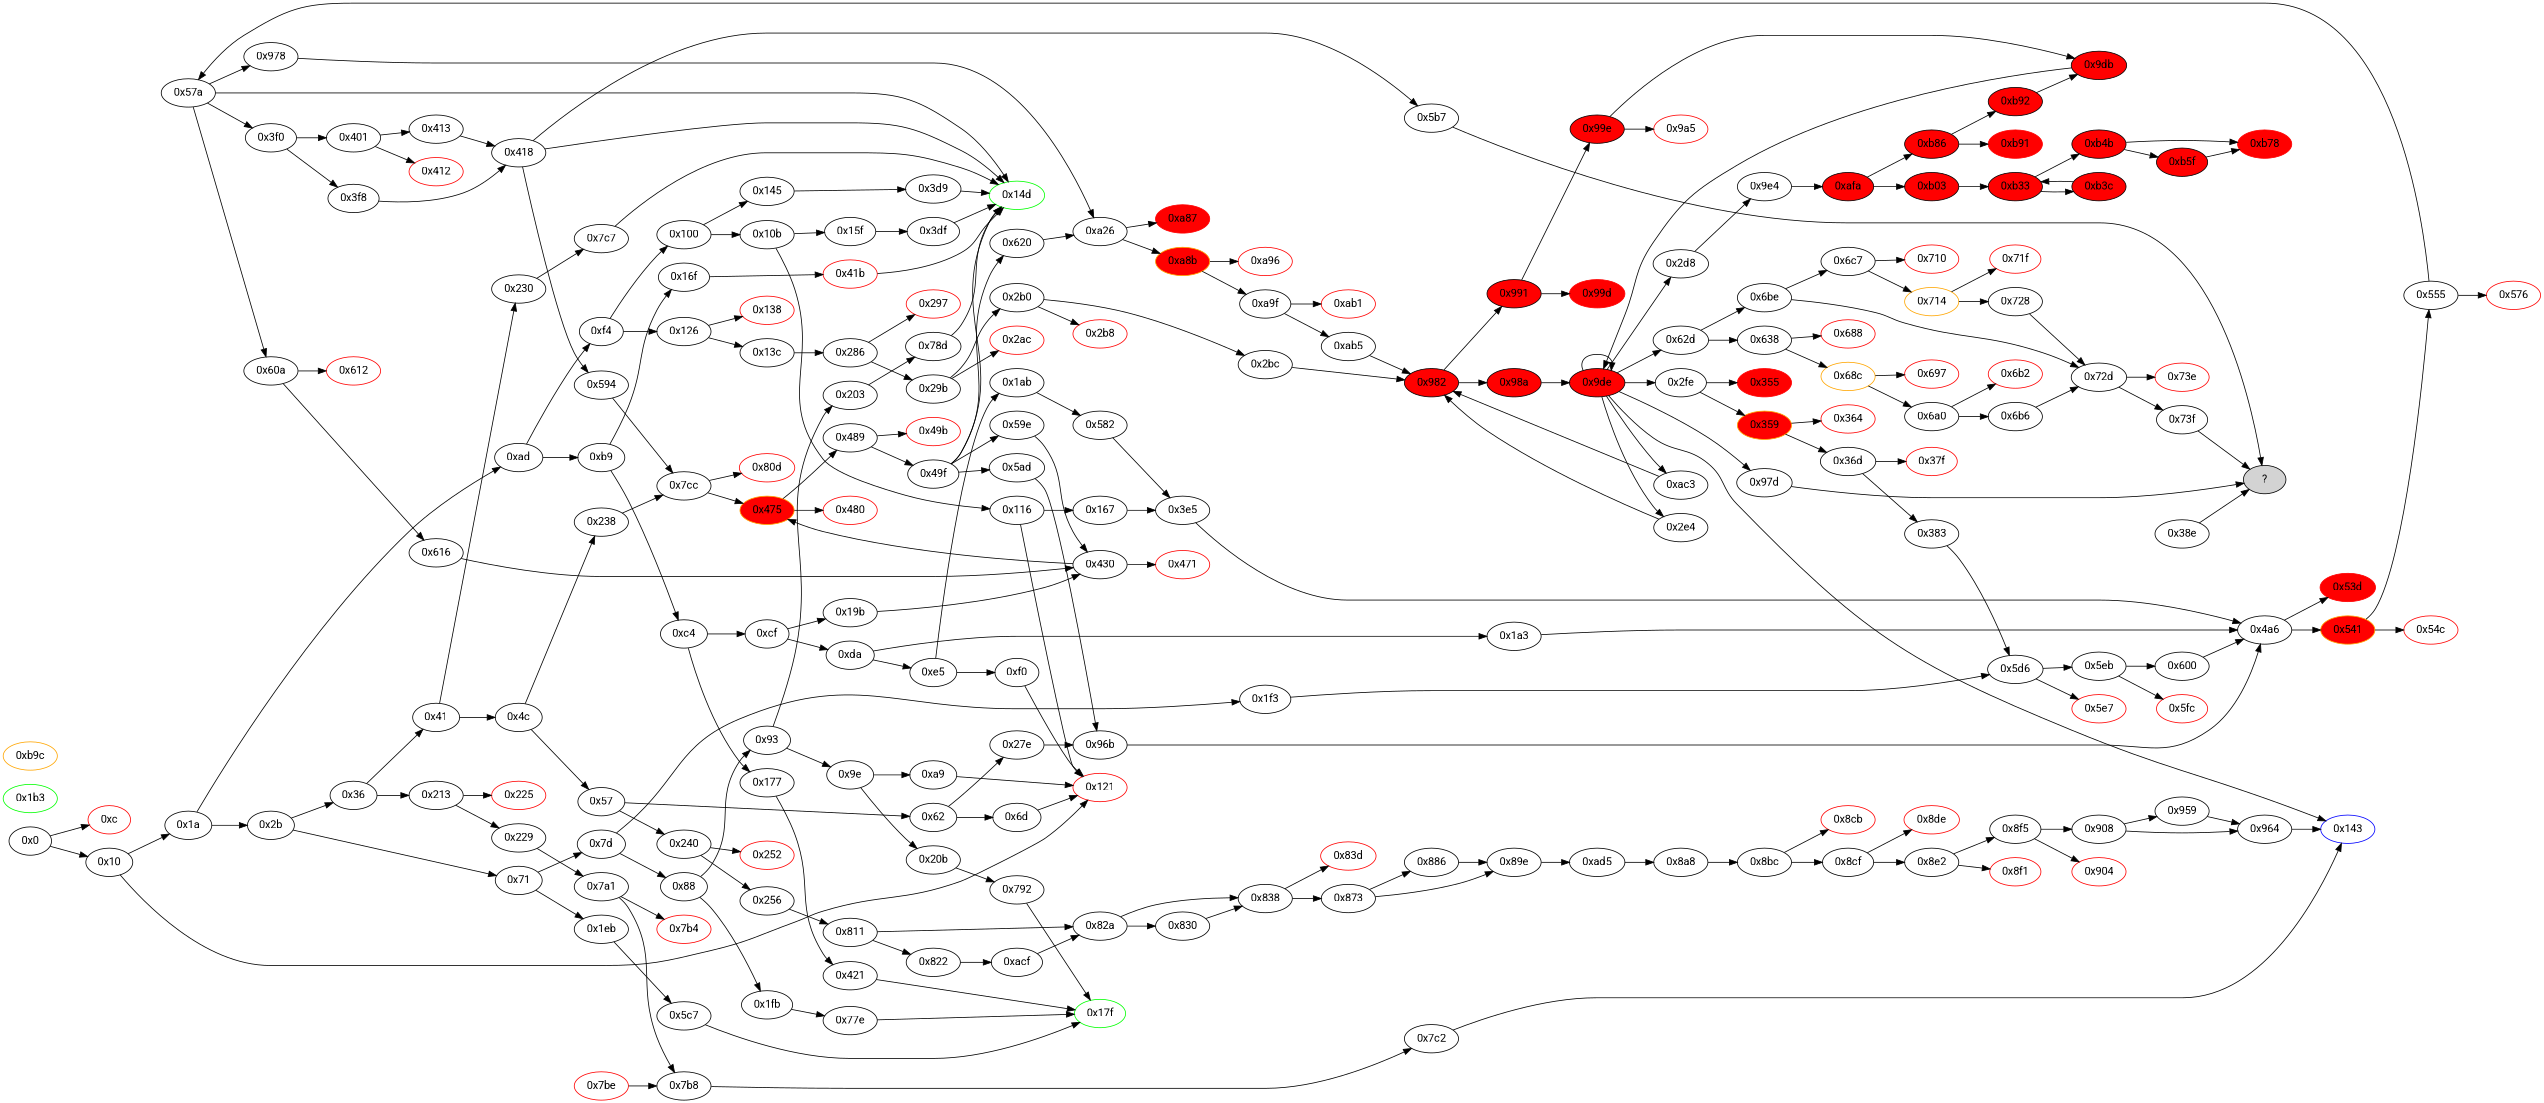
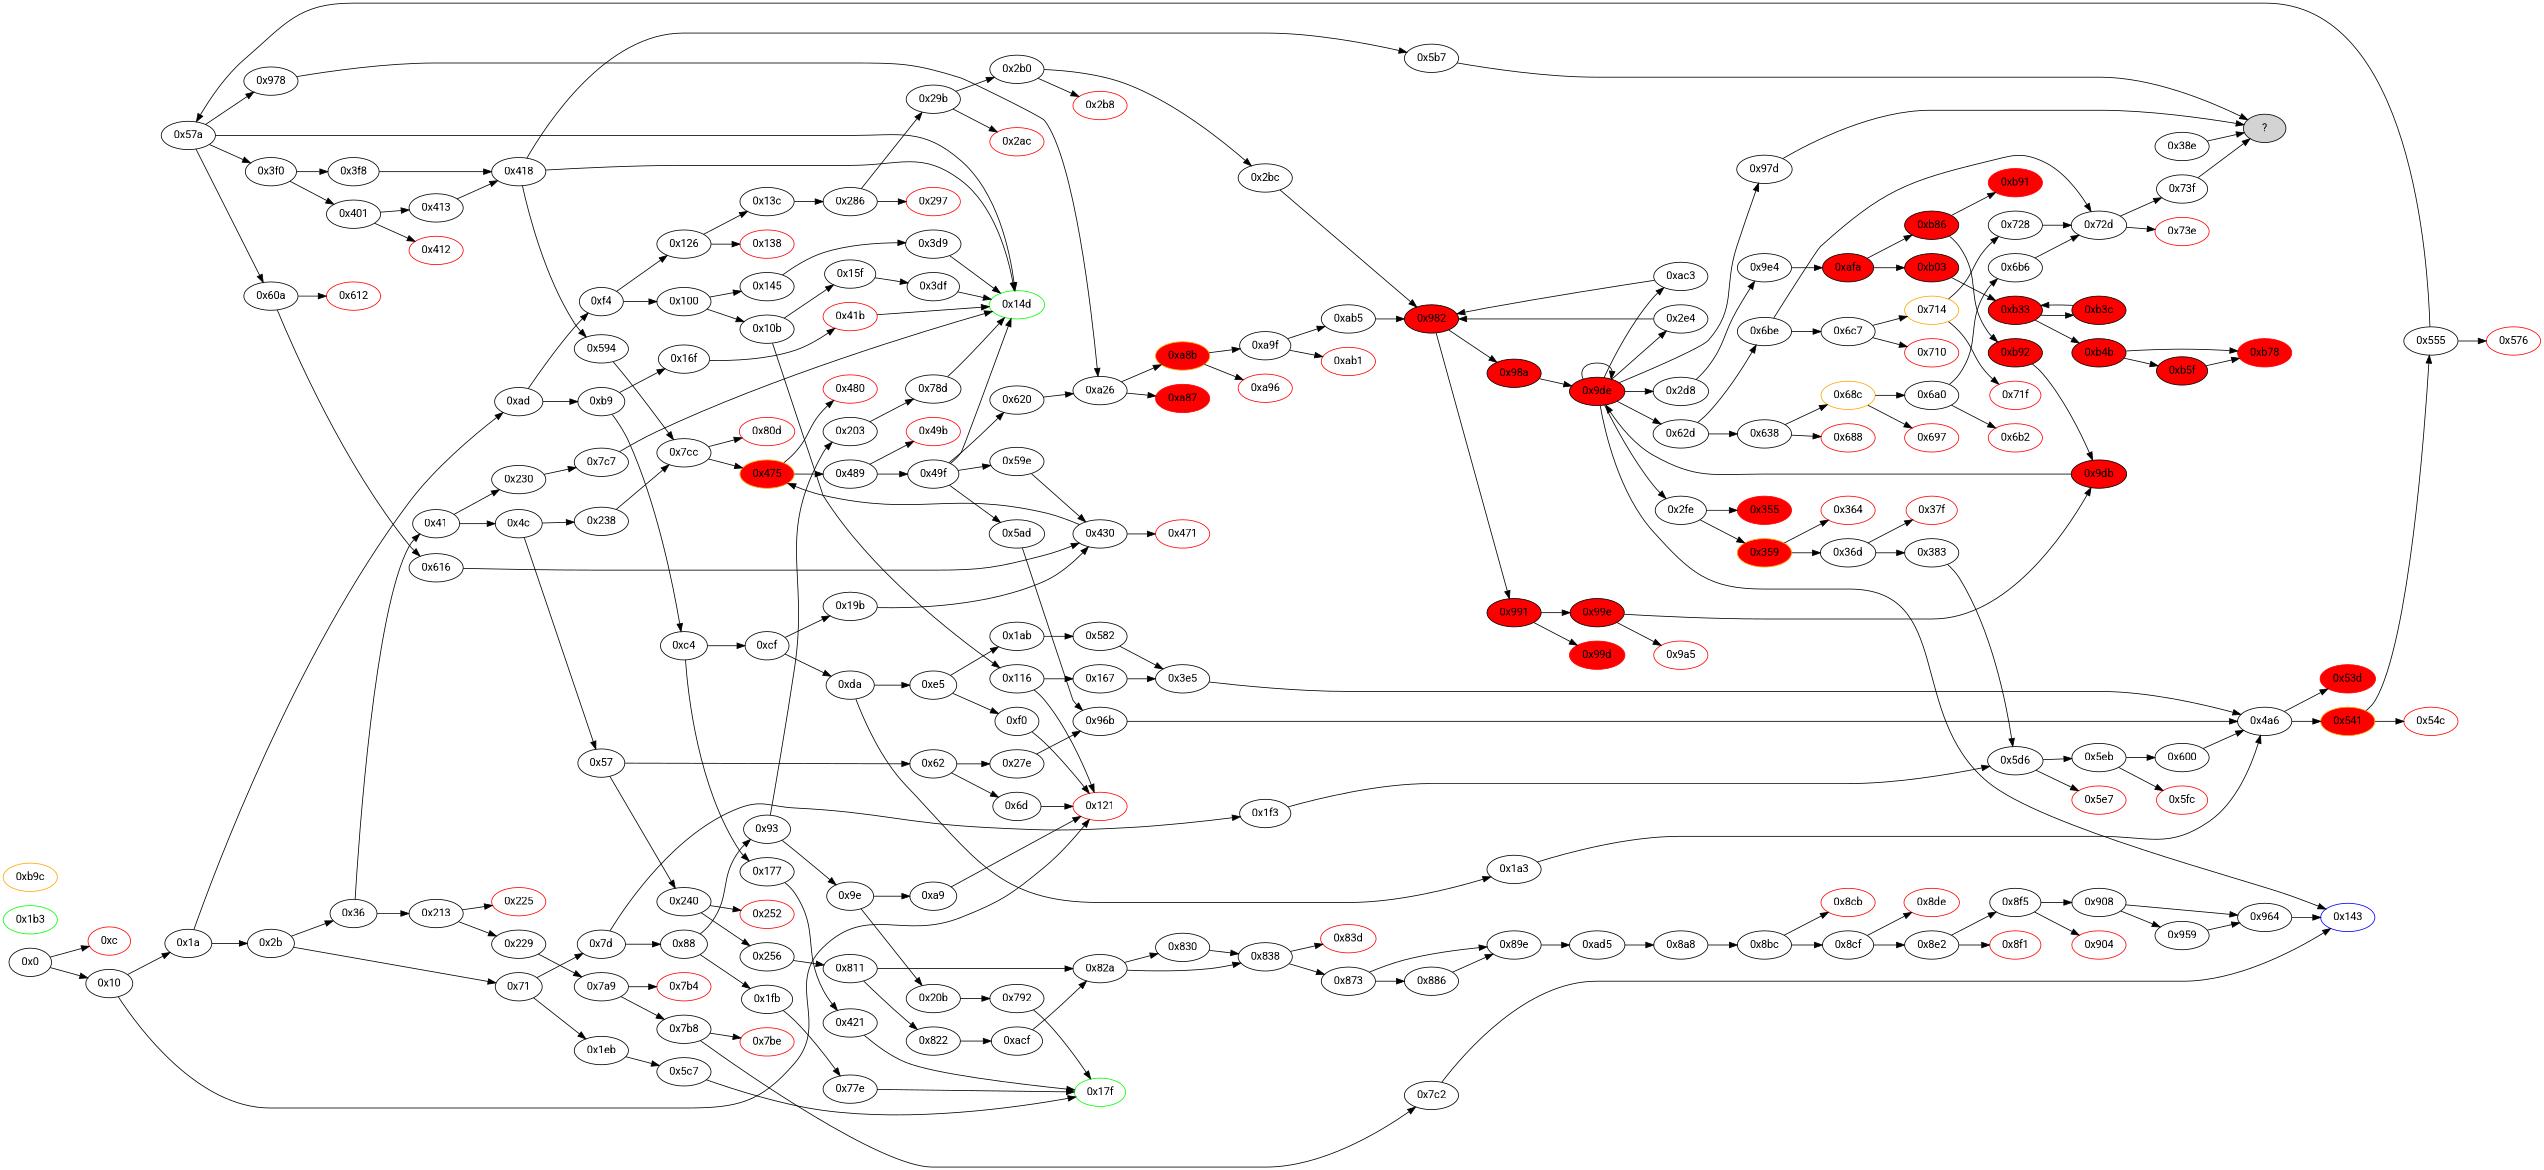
node "0x7a1": label "0x7a1" -> "0x7a9"
edge "0x7be" -> "0x7b8": reversed
